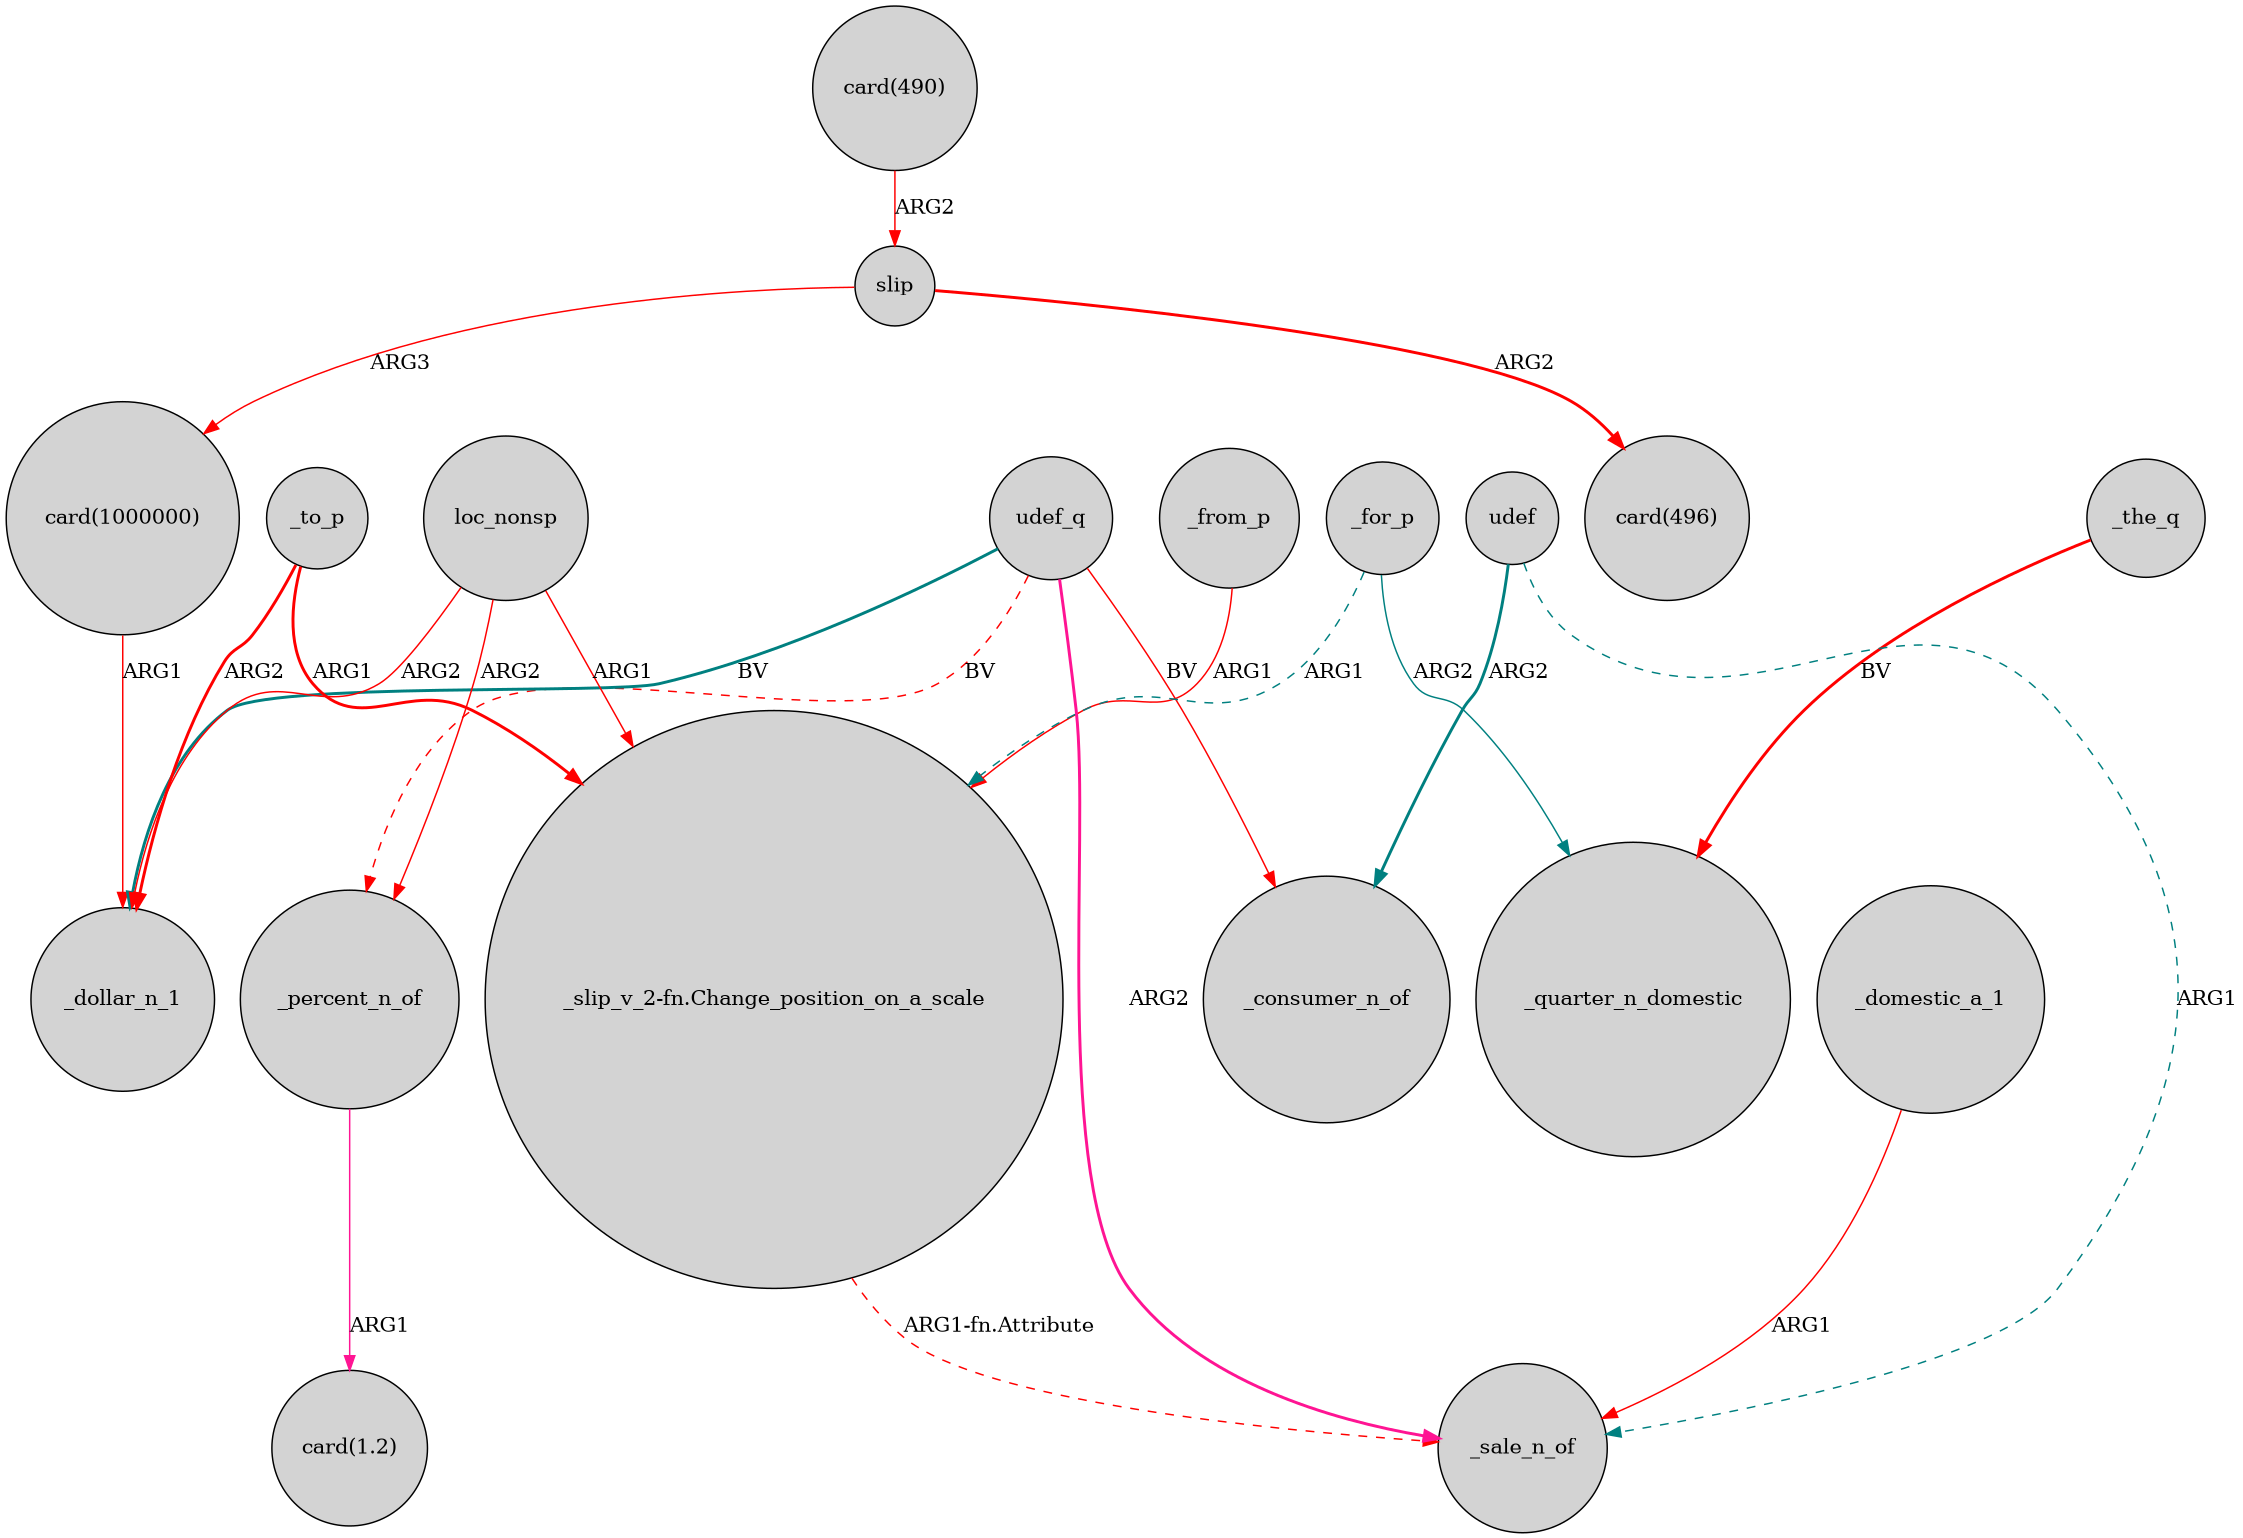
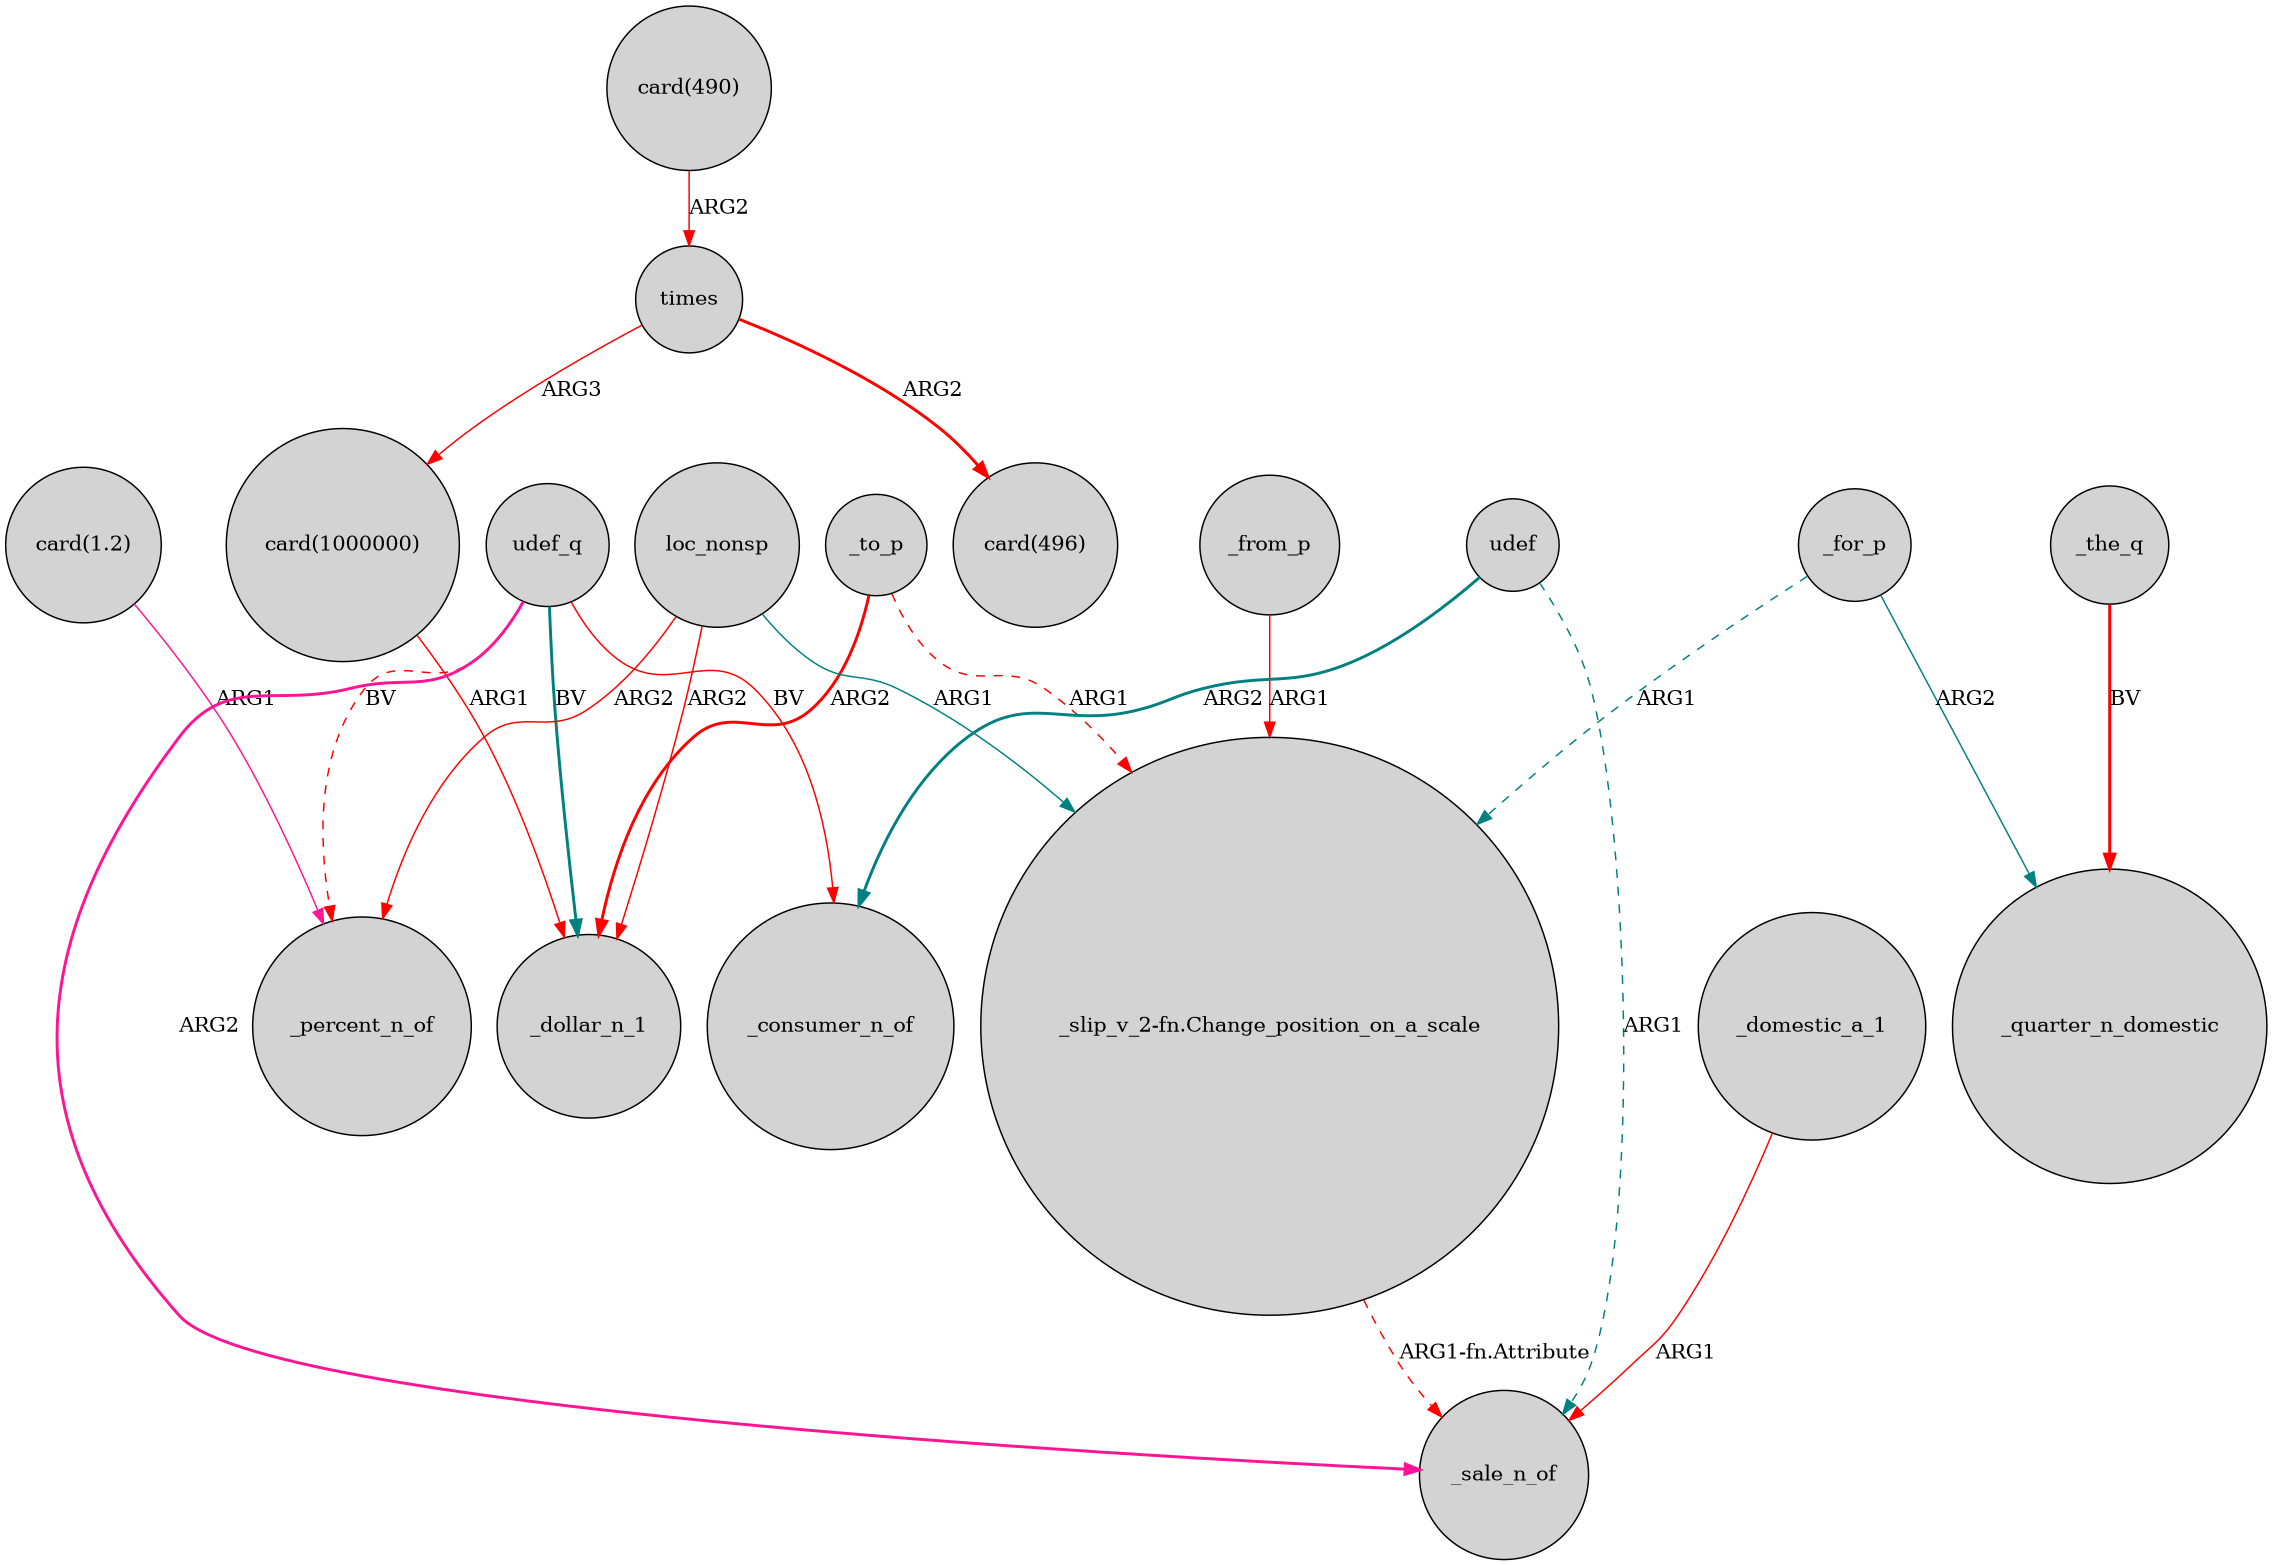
node "slip": label "slip" -> "times"
edge "loc_nonsp" -> "_slip_v_2-fn.Change_position_on_a_scale": color red -> teal
edge "_to_p" -> "_slip_v_2-fn.Change_position_on_a_scale": style bold -> dashed
edge "_percent_n_of" -> "card(1.2)": reversed
